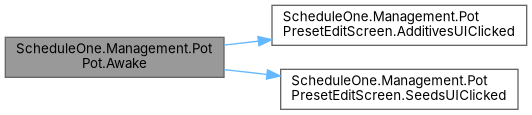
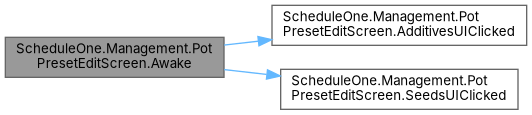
node "ScheduleOne.Management.Pot Pot.Awake": label "ScheduleOne.Management.Pot Pot.Awake" -> "ScheduleOne.Management.Pot PresetEditScreen.Awake"
